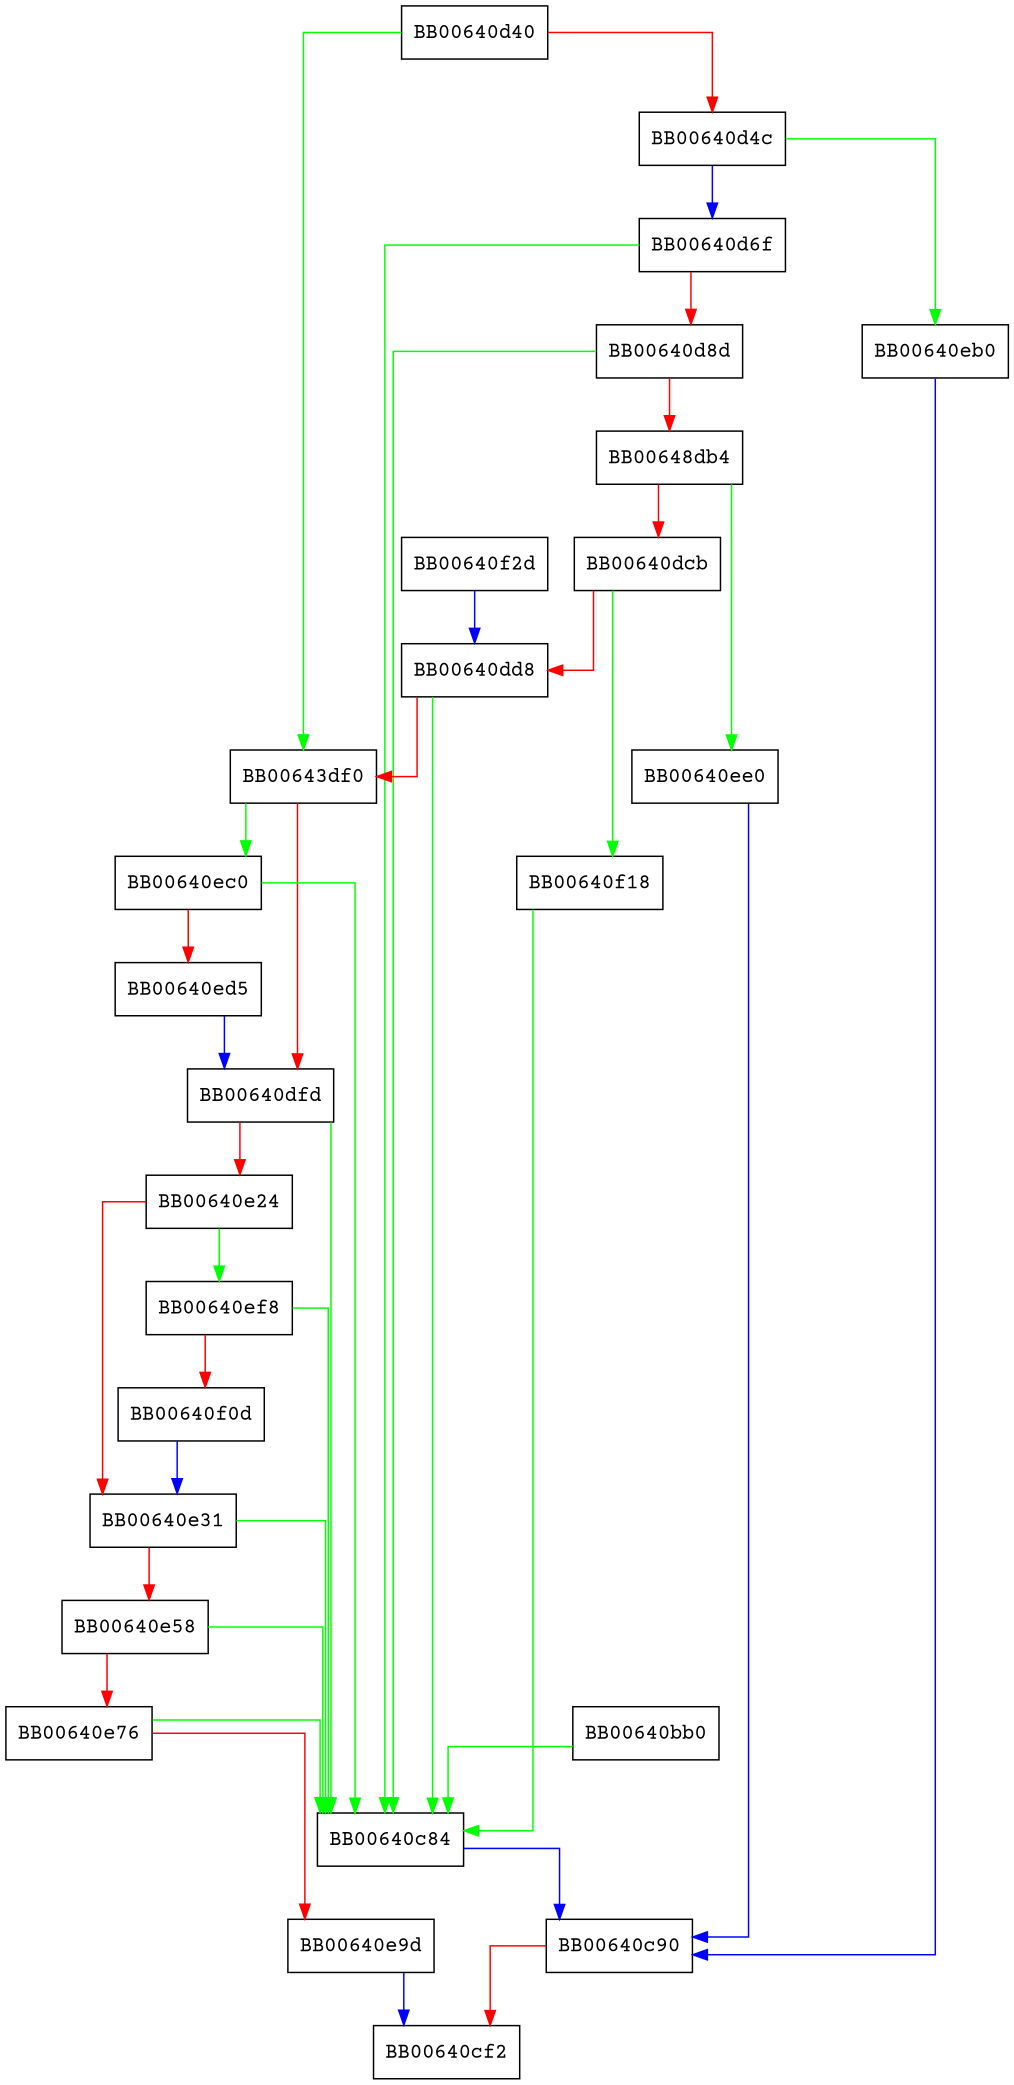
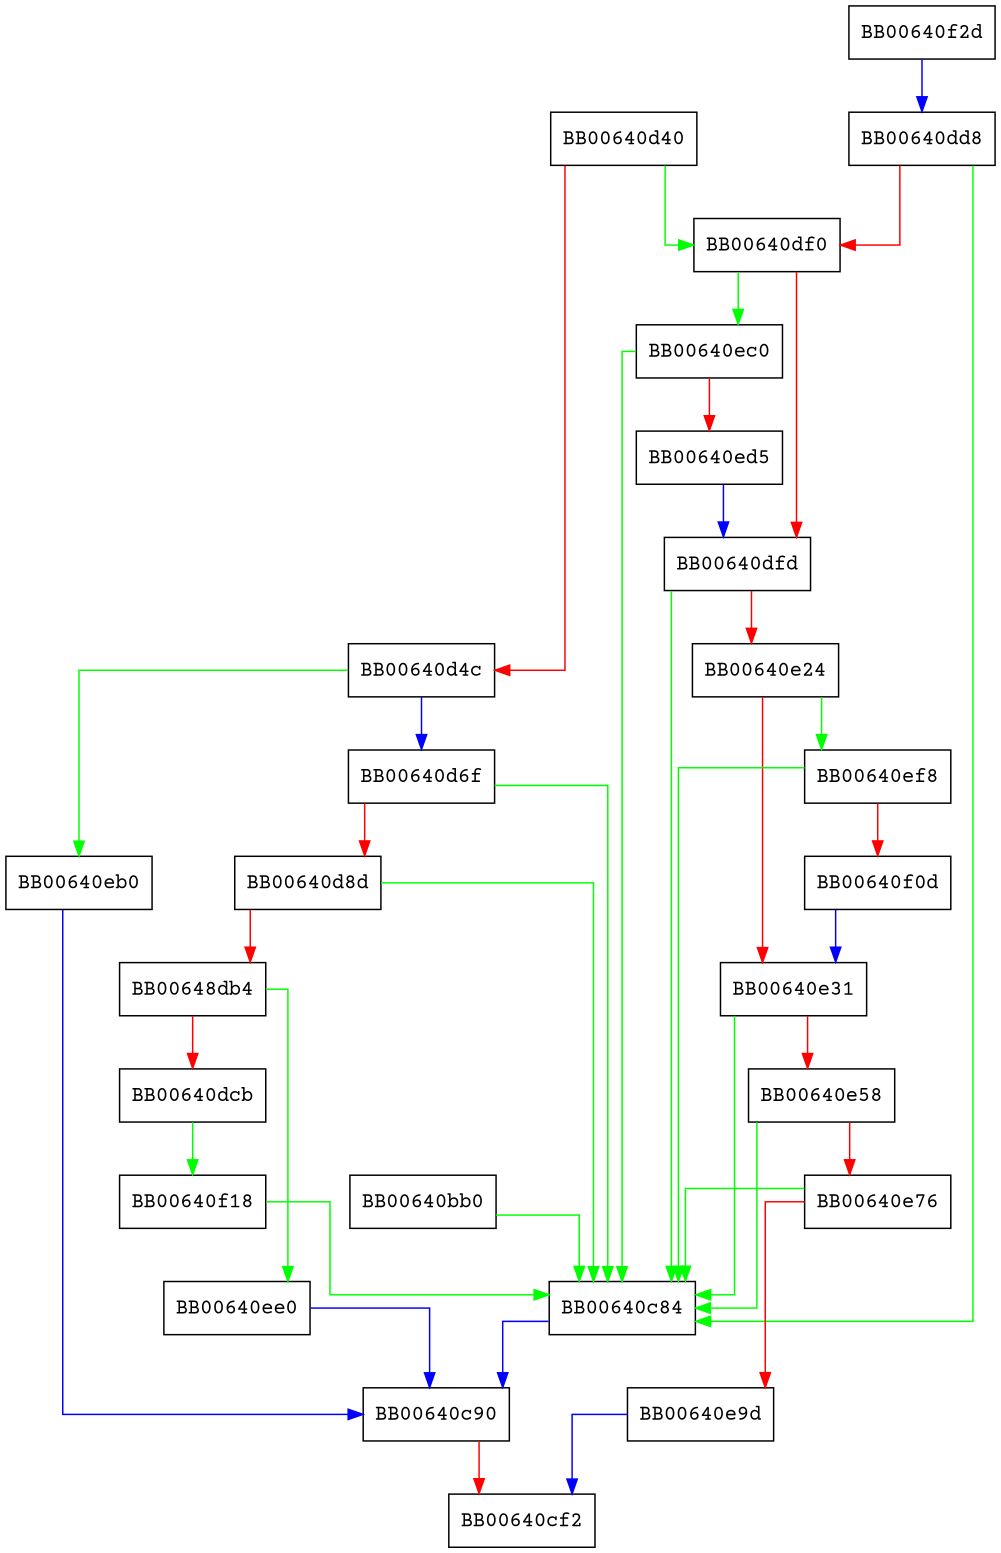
edge "BB00640dcb" -> "BB00640dd8": removed
node "BB00643df0": label "BB00643df0" -> "BB00640df0"
